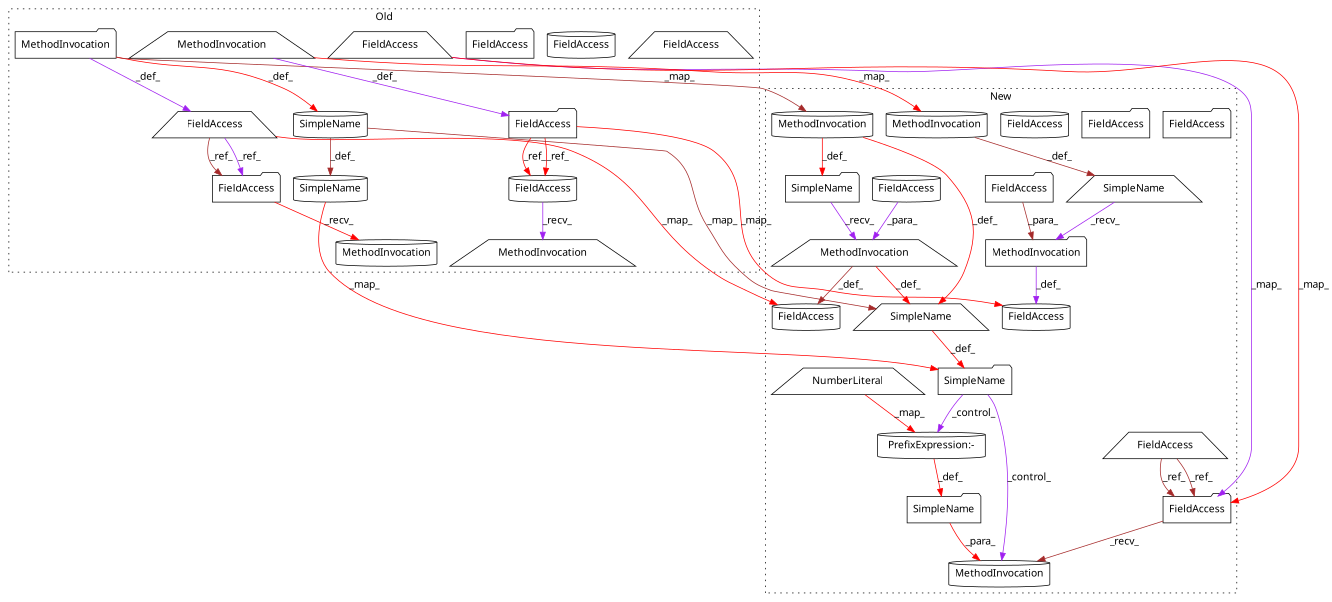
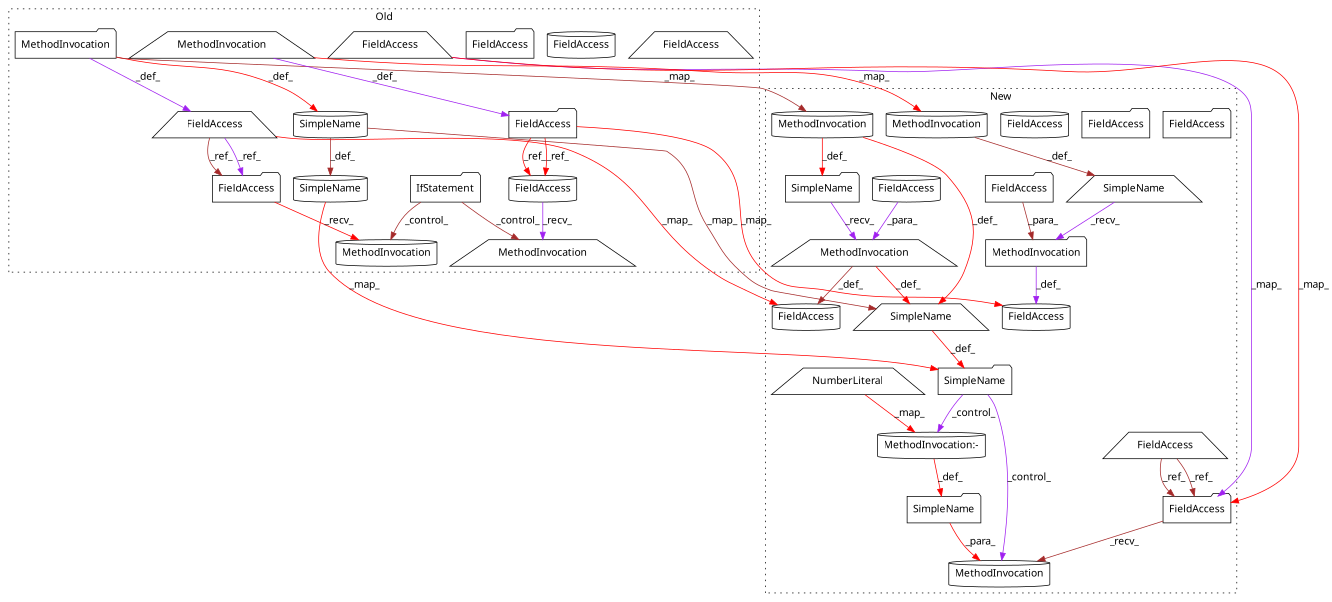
node "IfStatement": added
node "PrefixExpression:-": label "PrefixExpression:-" -> "MethodInvocation:-"
